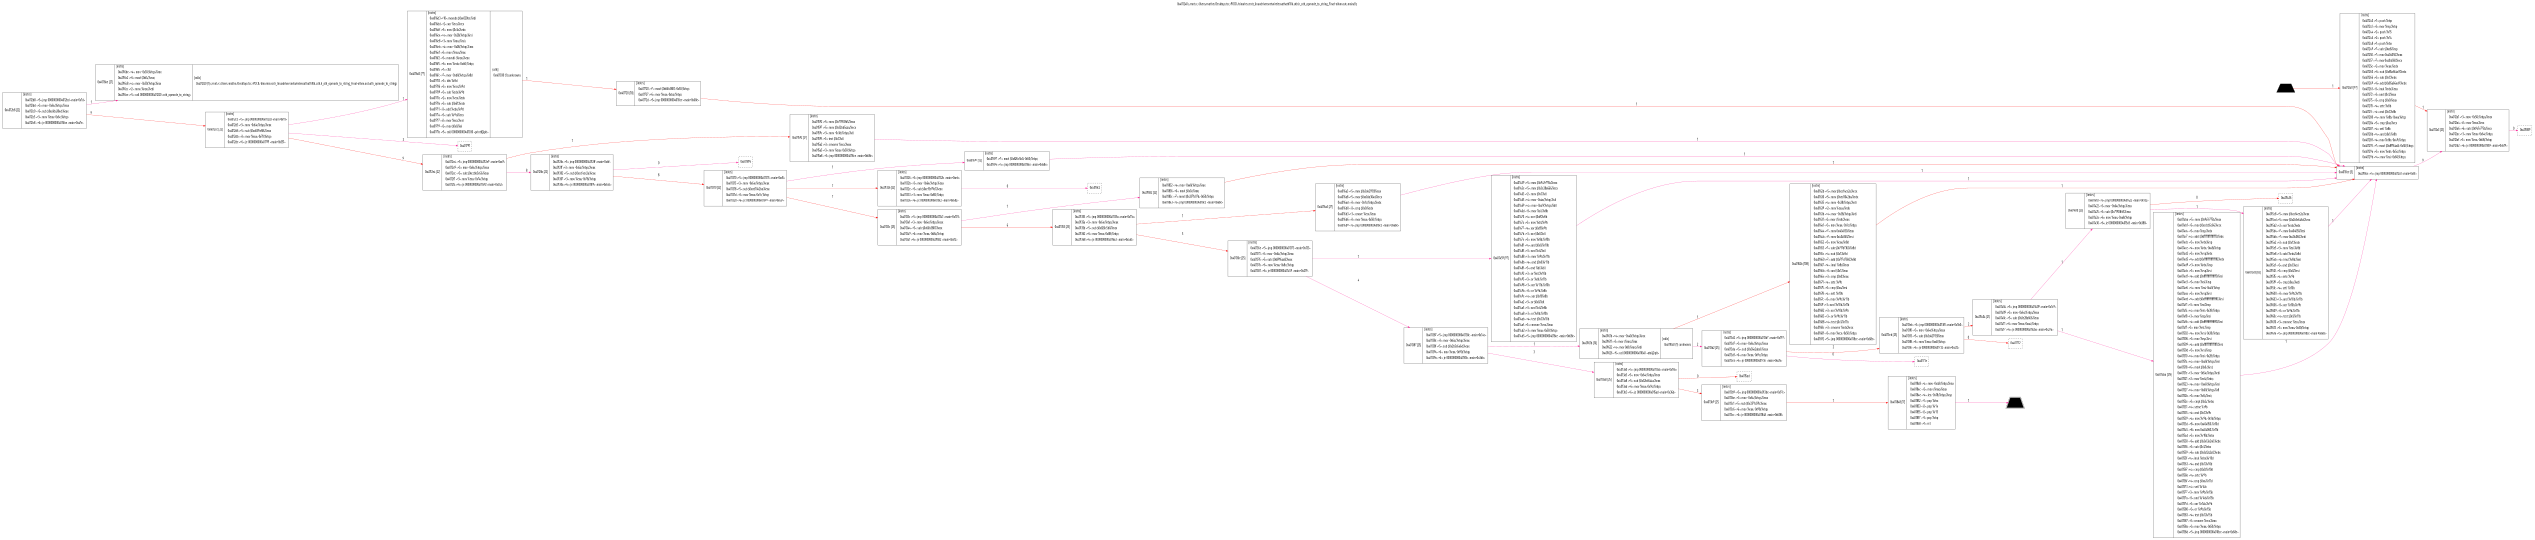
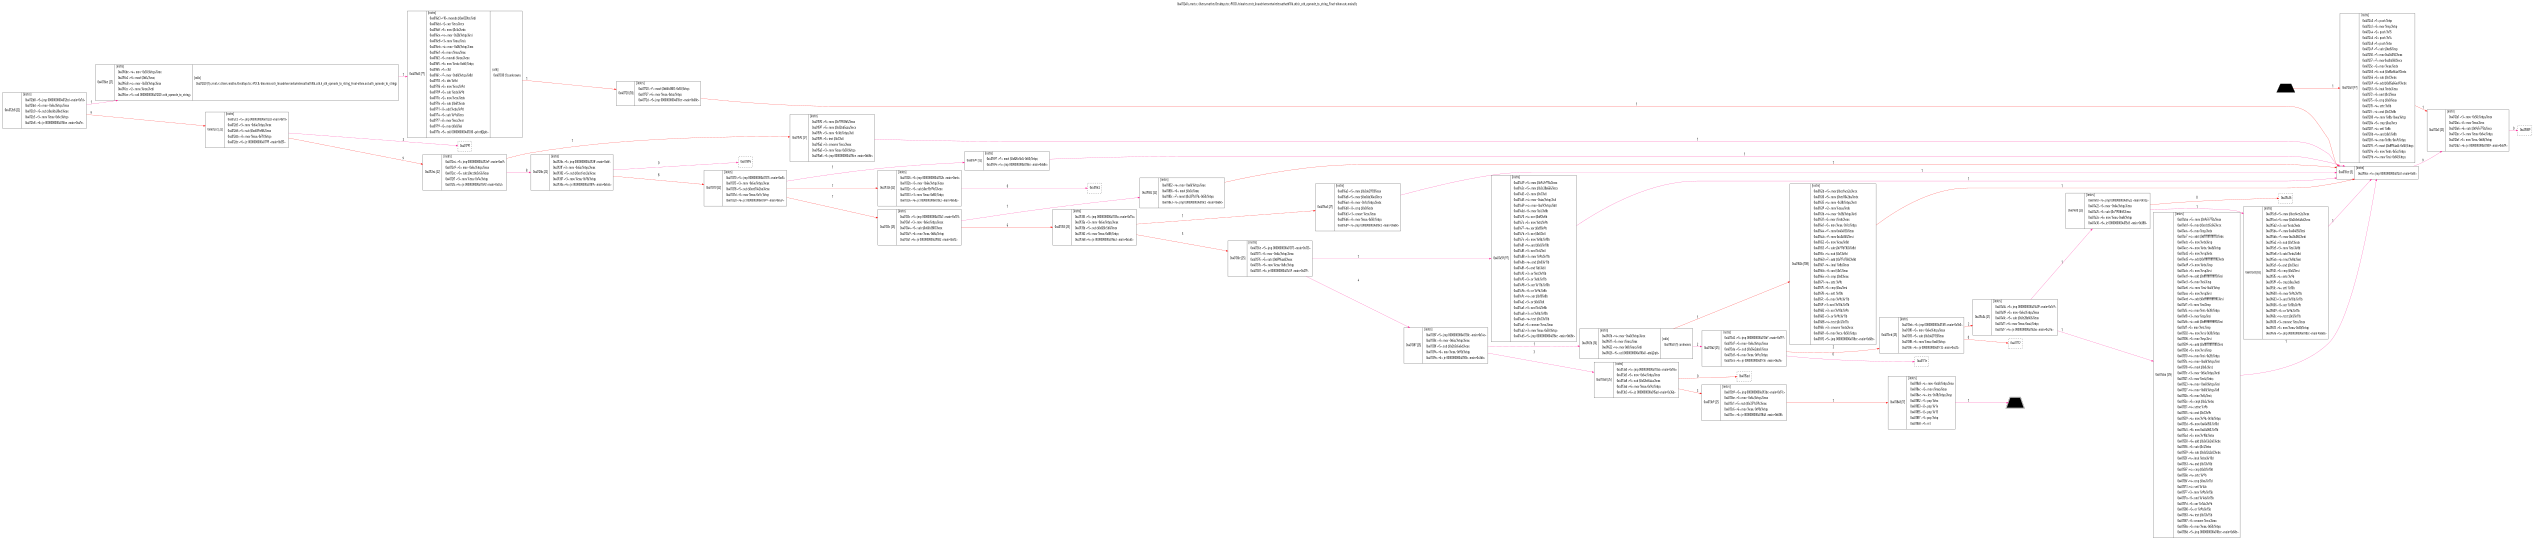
edge "0x4012ce [22]" -> "0x4016d3 [77]": now "0x4016be [21]" -> "0x4016d3 [77]"
